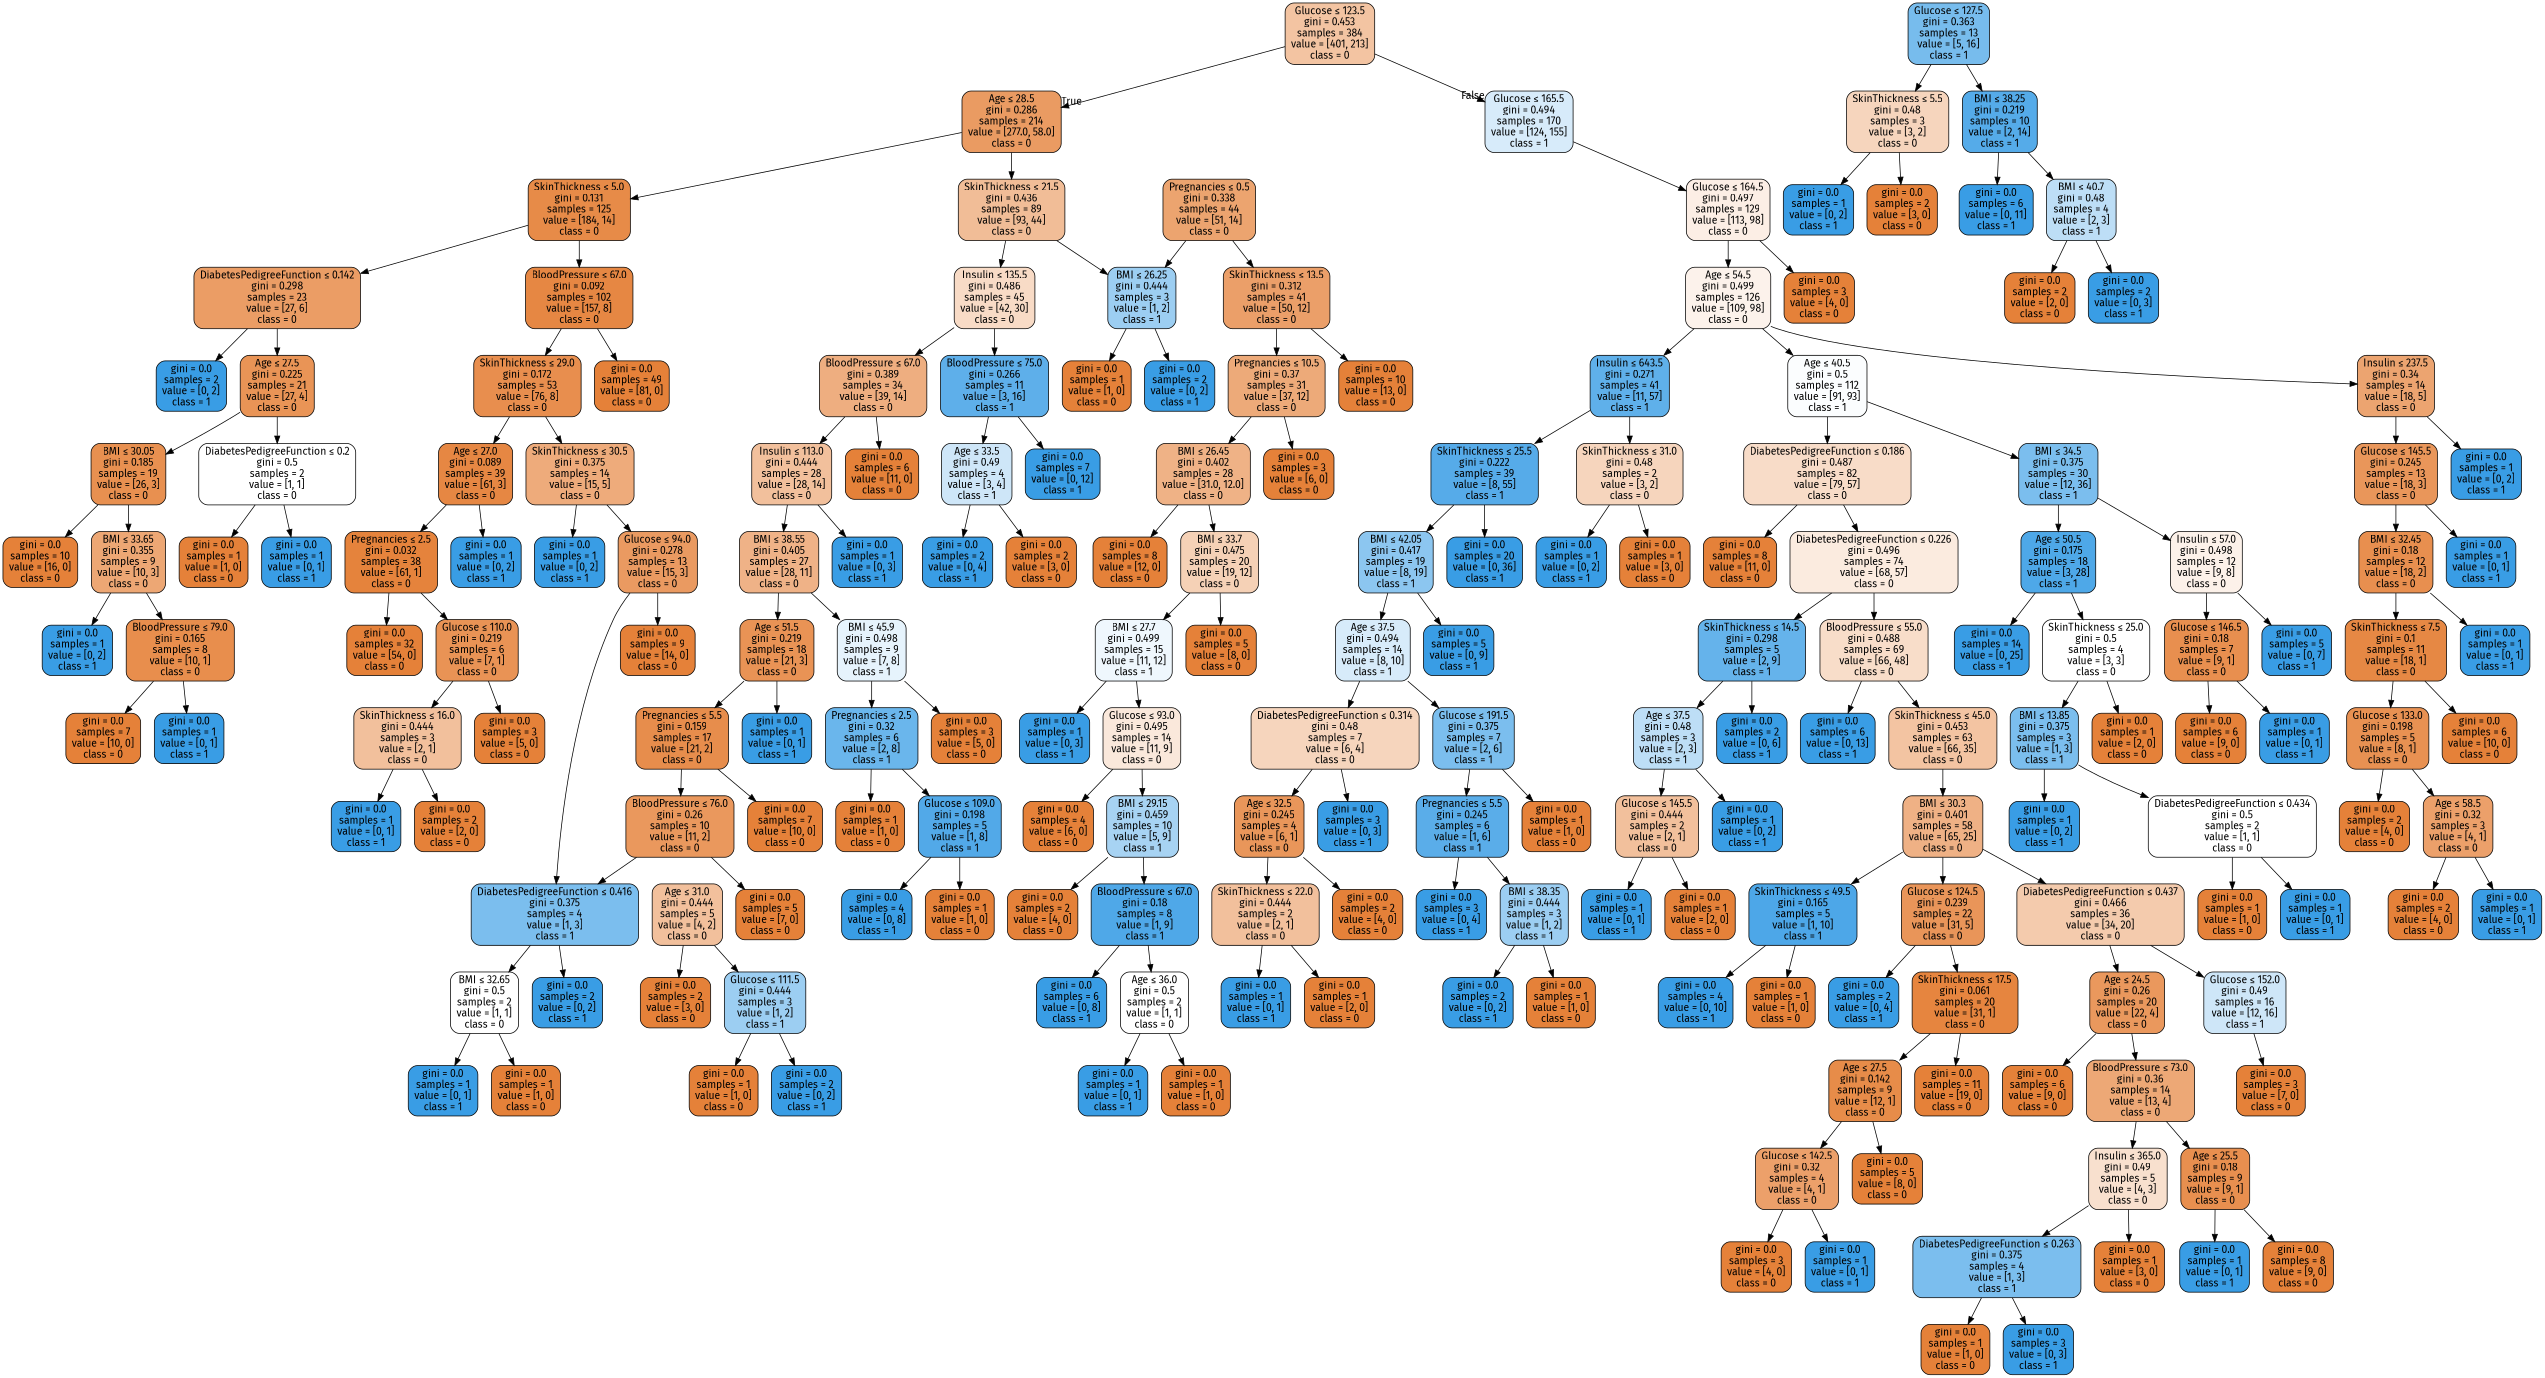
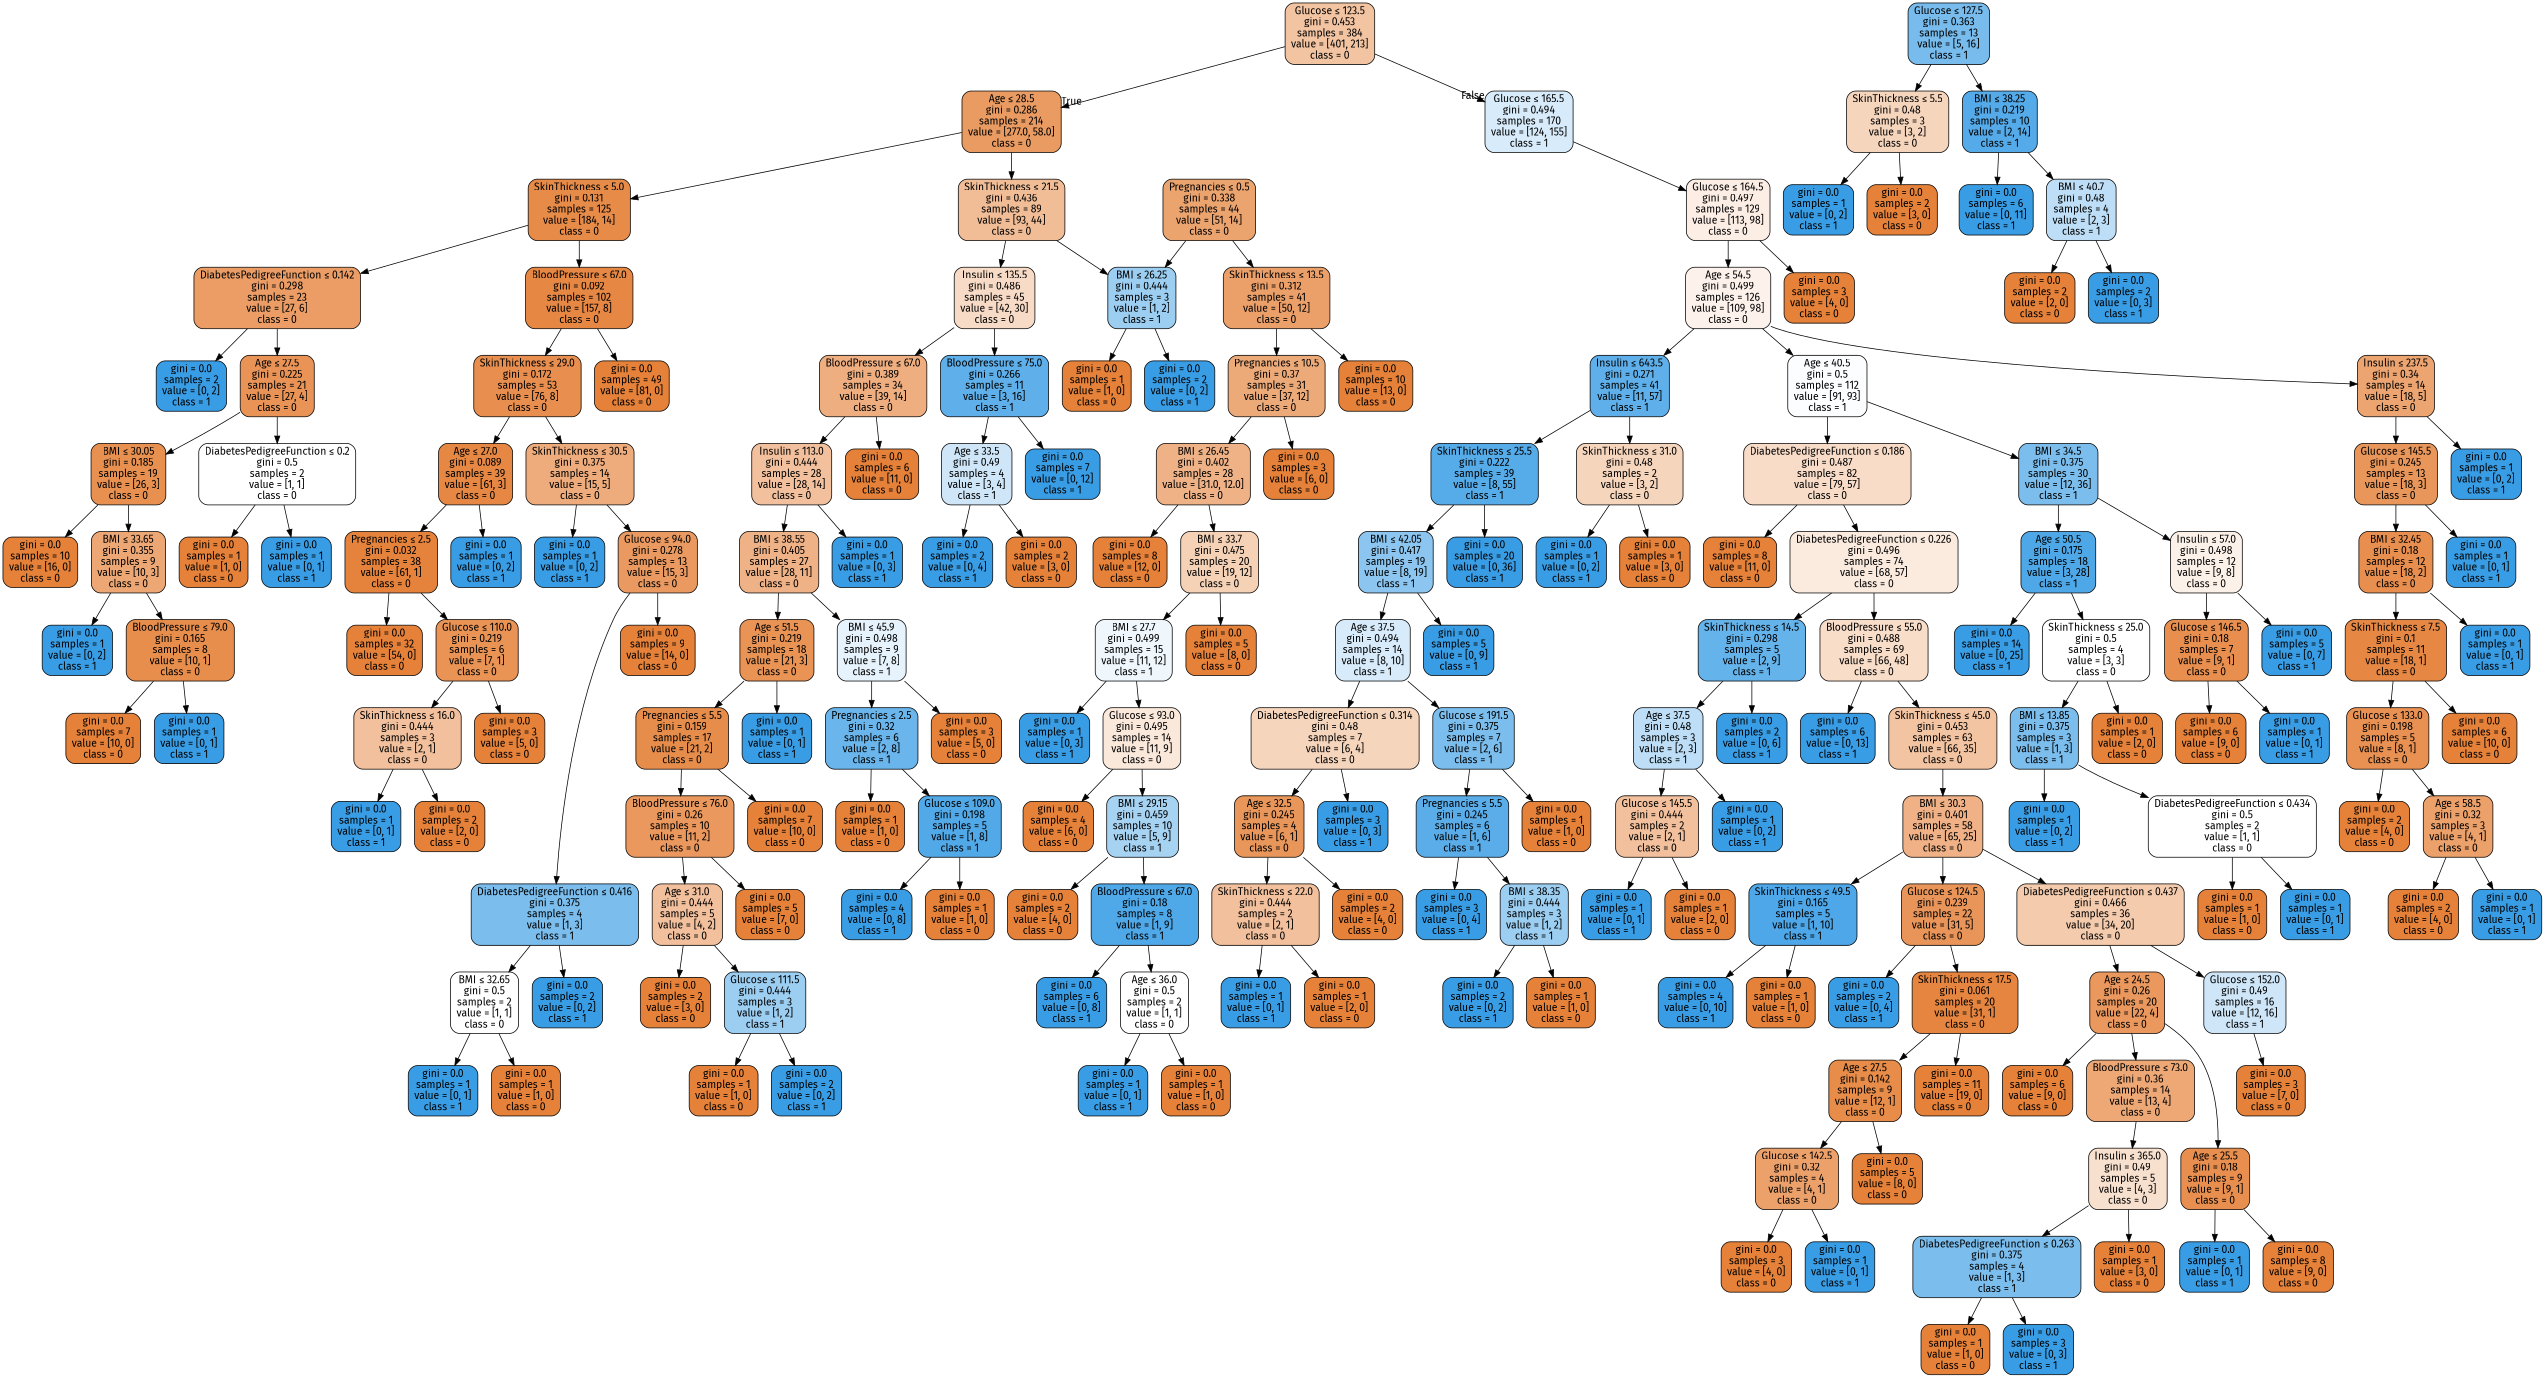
edge "BloodPressure ≤ 76.0" -> "DiabetesPedigreeFunction ≤ 0.416": now "BloodPressure ≤ 76.0" -> "Age ≤ 31.0"
edge "BloodPressure ≤ 73.0" -> "Age ≤ 25.5": now "Age ≤ 24.5" -> "Age ≤ 25.5"
